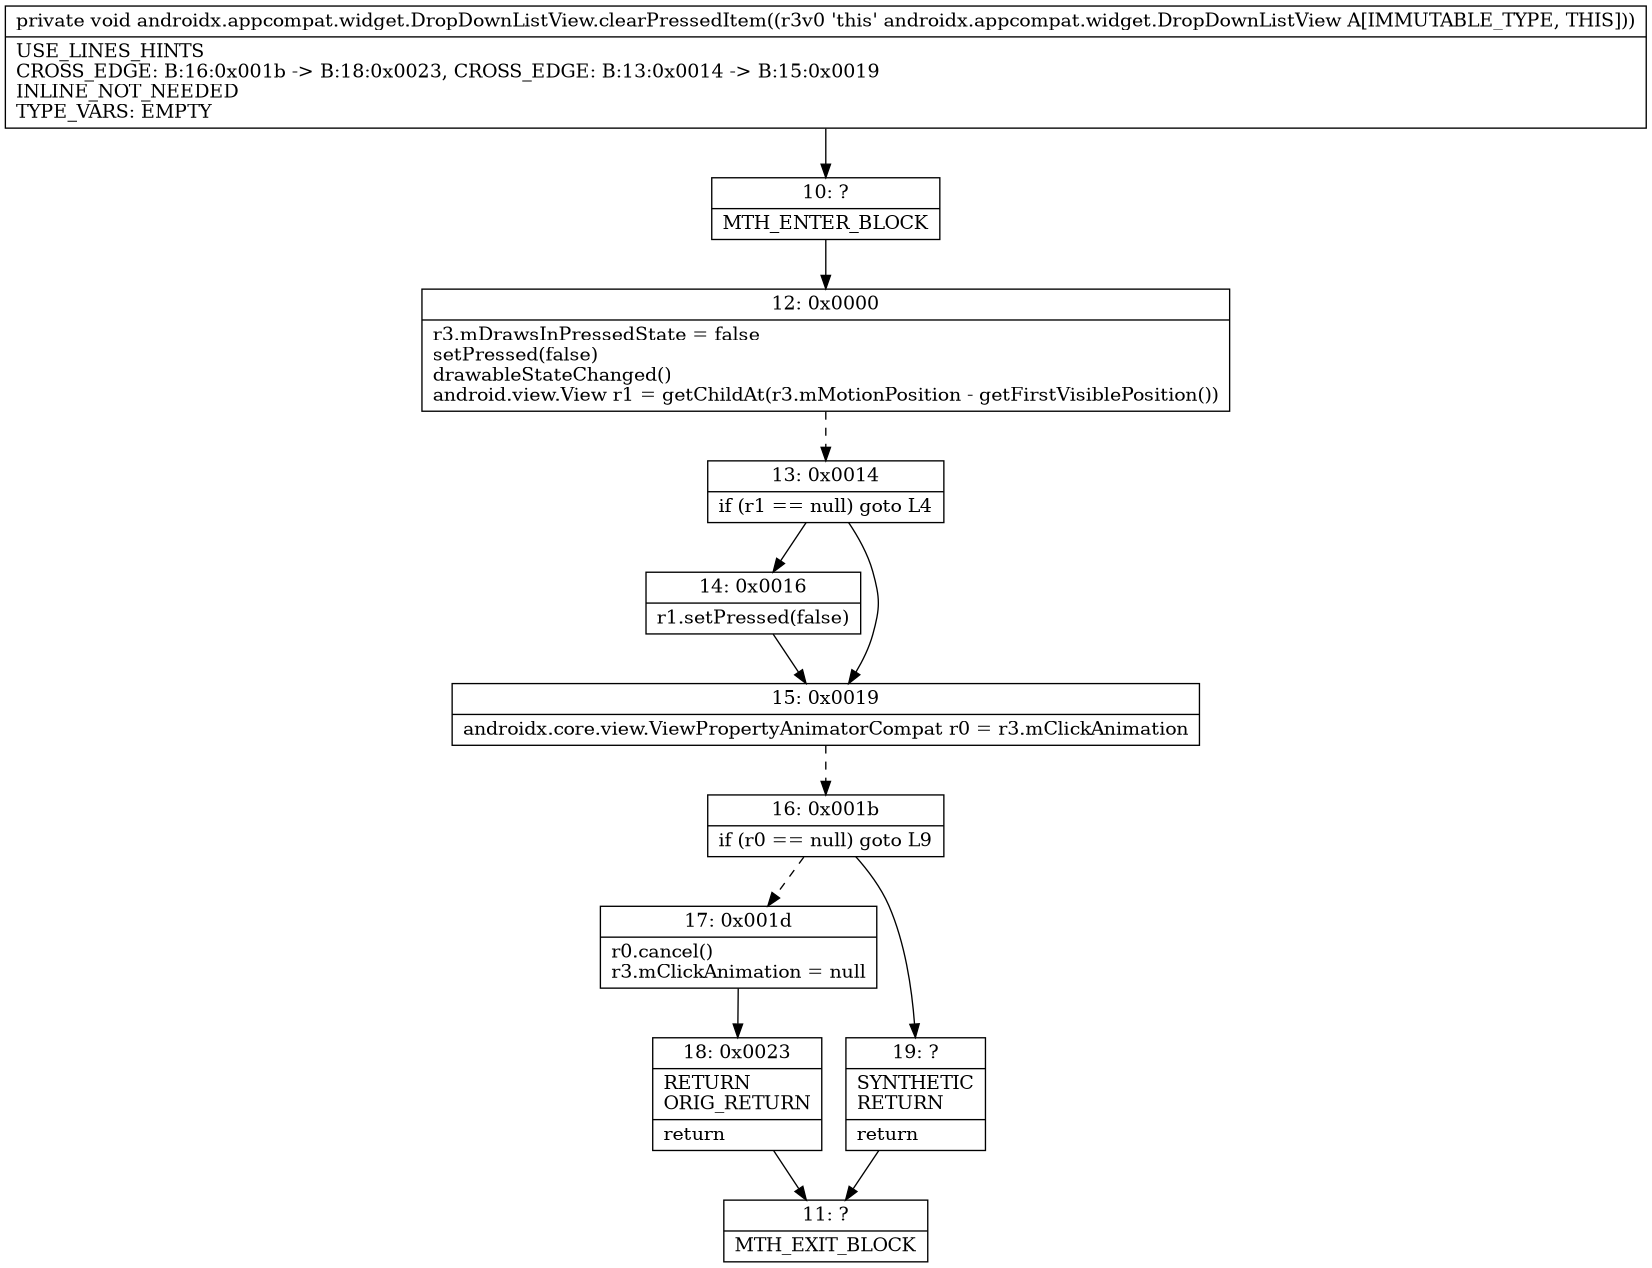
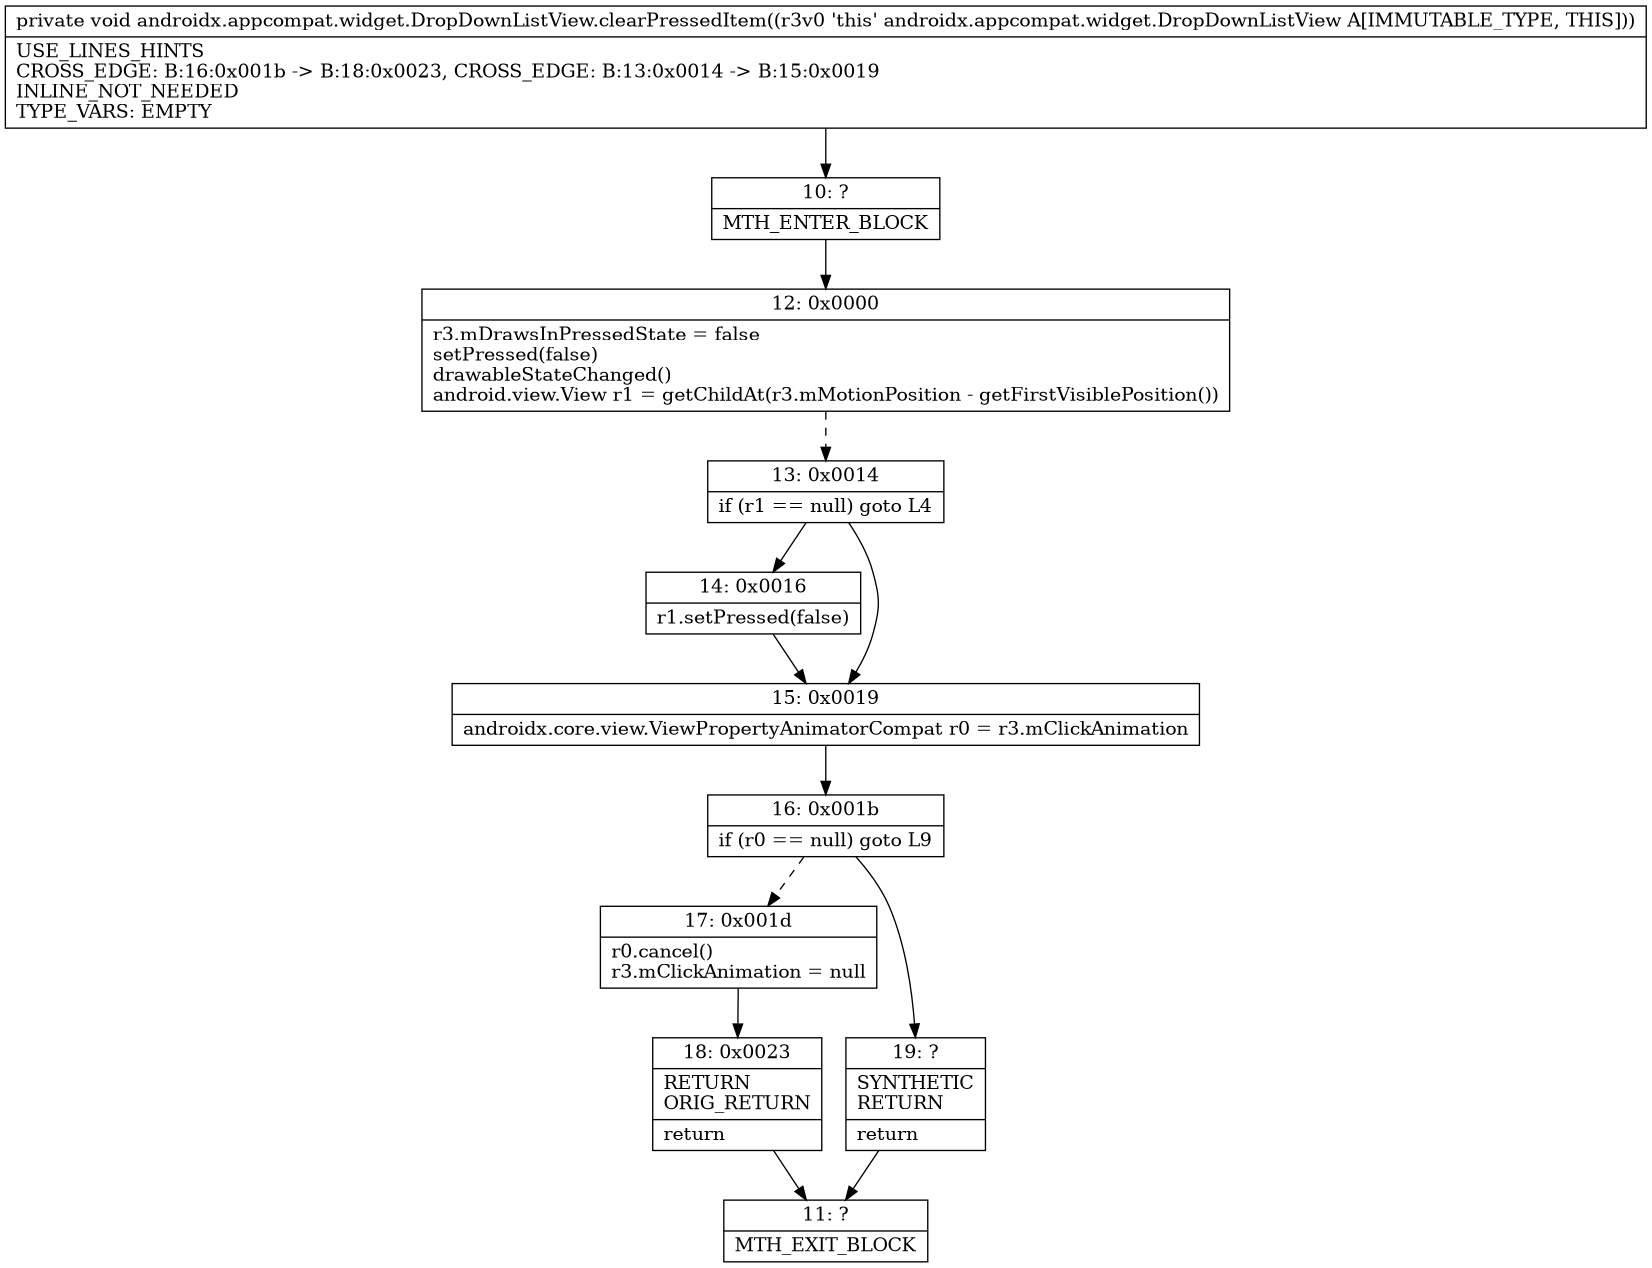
edge "15: 0x0019" -> "16: 0x001b": style dashed -> solid
